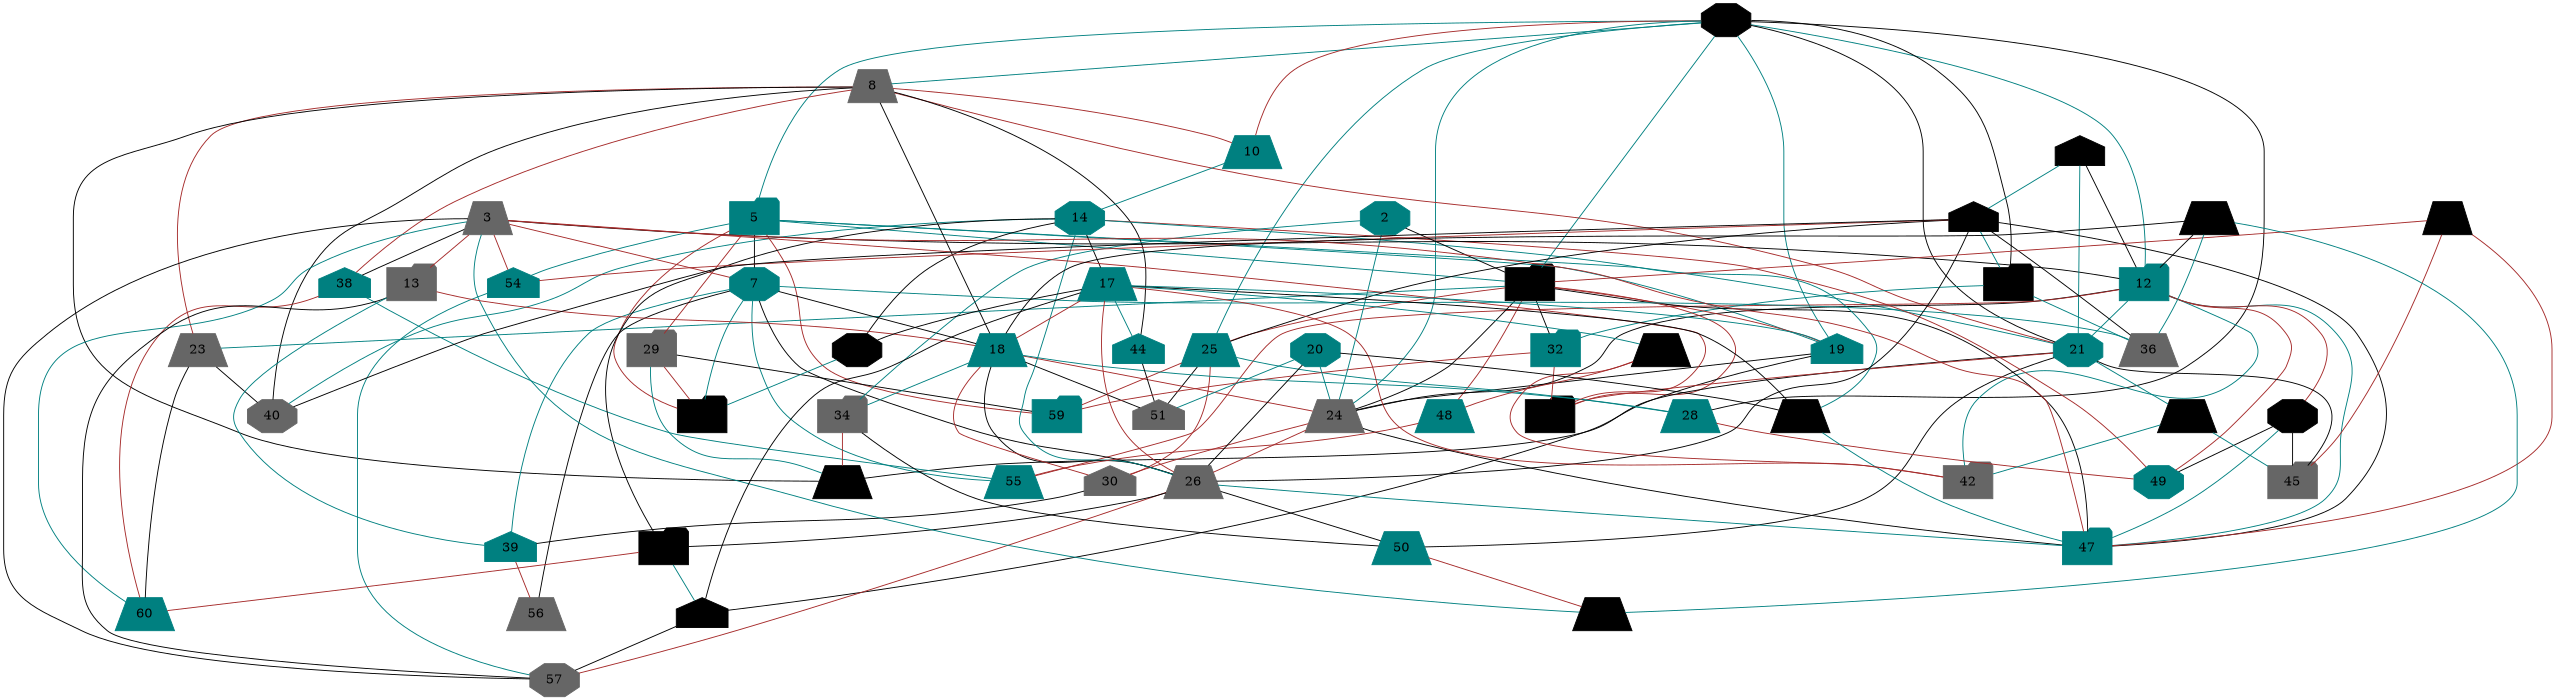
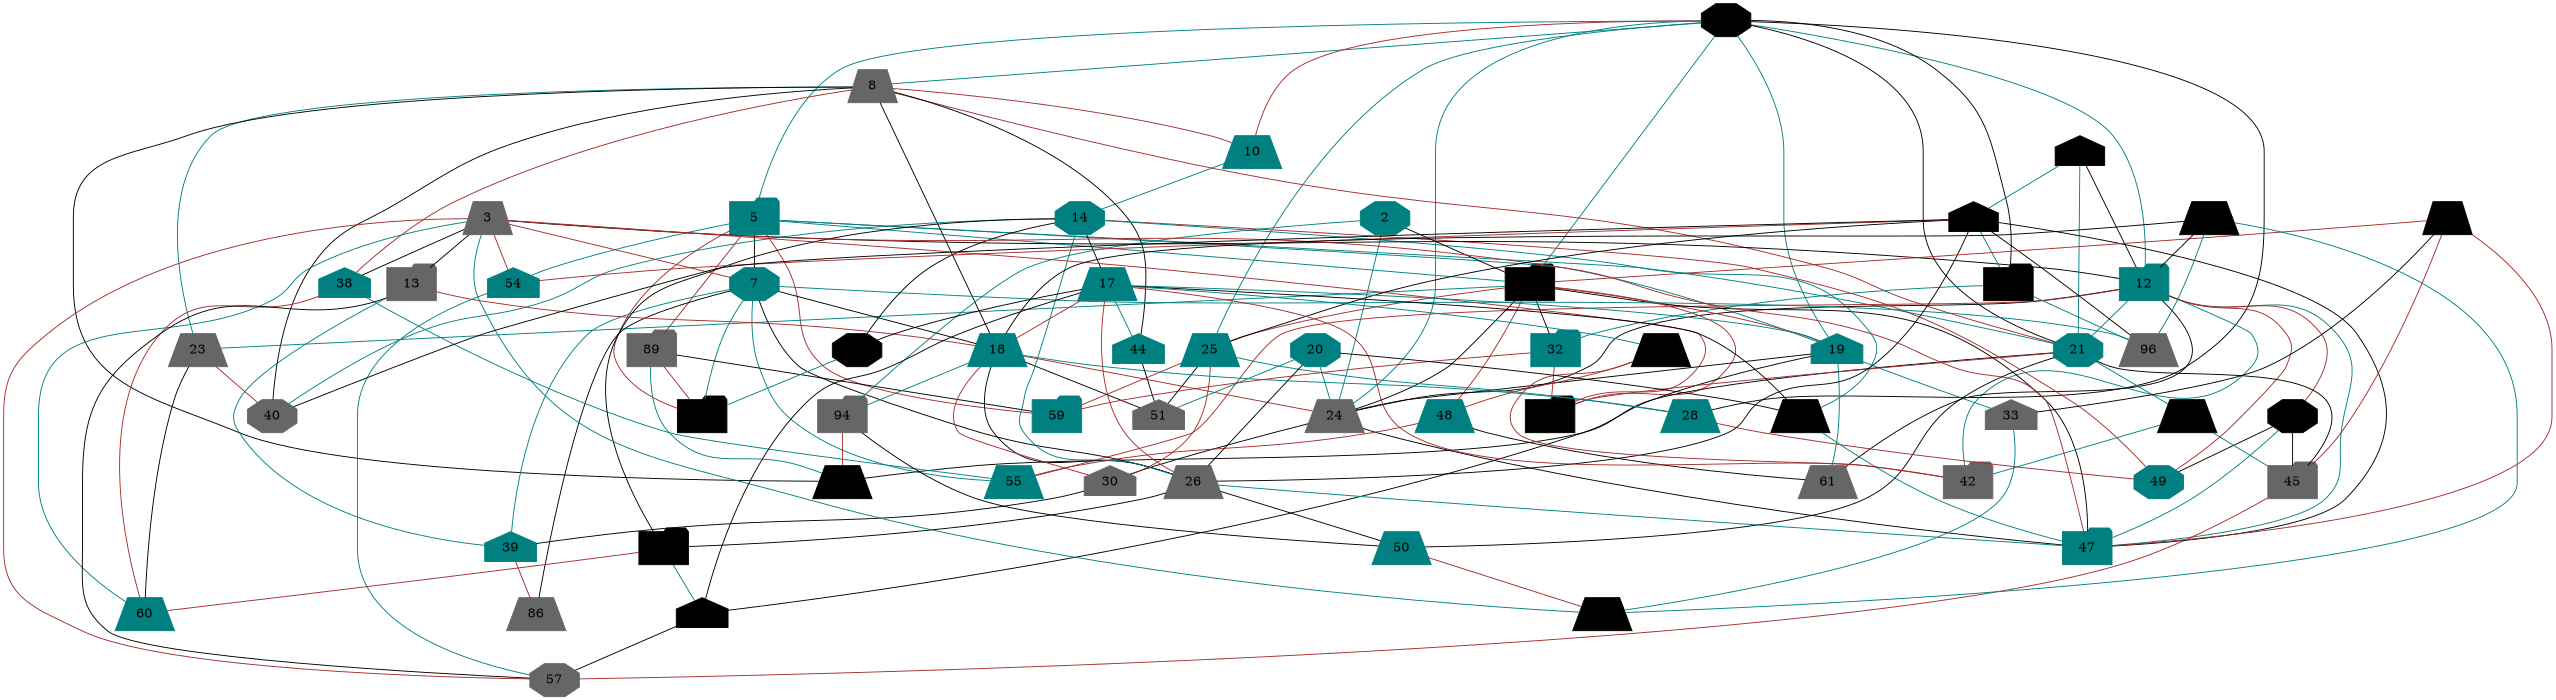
edge "8" -- "23": color brown -> teal
edge "3" -- "13": color brown -> black
node "29": label "29" -> "89"
node "36": label "36" -> "96"
edge "23" -- "40": color black -> brown
node "34": label "34" -> "94"
node "33": added
edge "24" -- "30": color brown -> black
edge "24" -- "26": removed
node "61": added
edge "3" -- "57": color black -> brown
edge "26" -- "57": now "45" -- "57"
node "56": label "56" -> "86"
